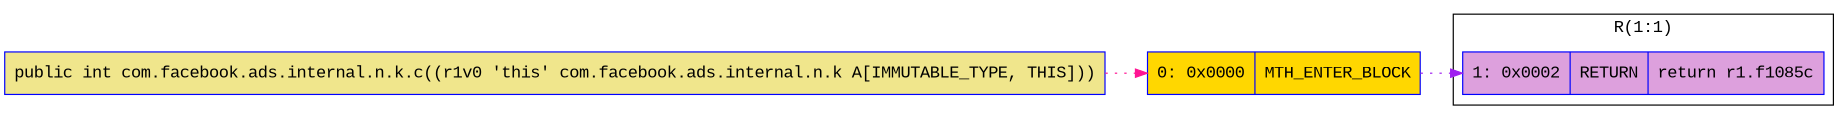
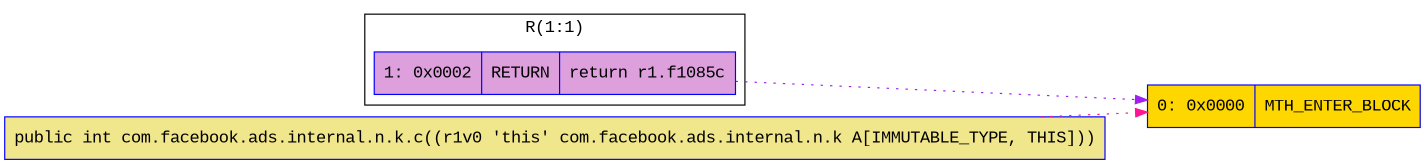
edge "0: 0x0000" -> "1: 0x0002": reversed
